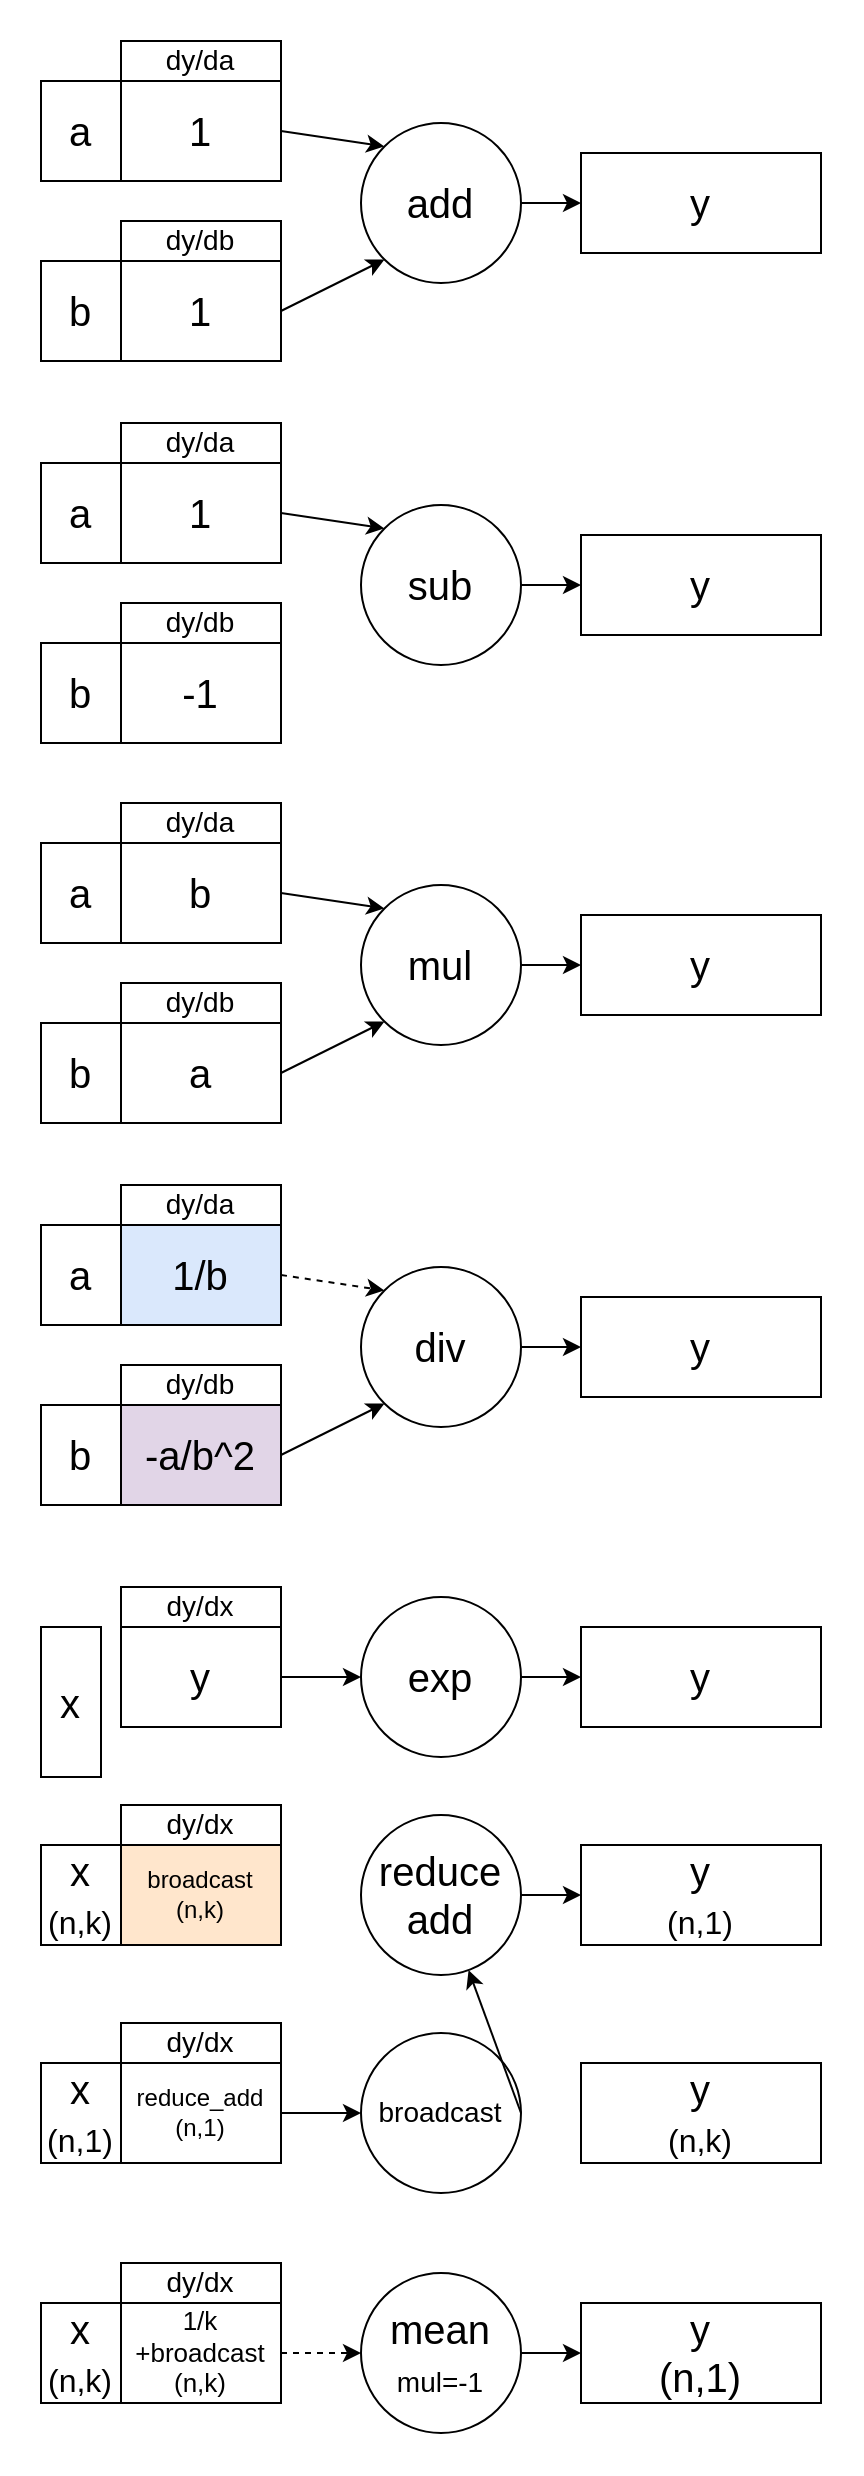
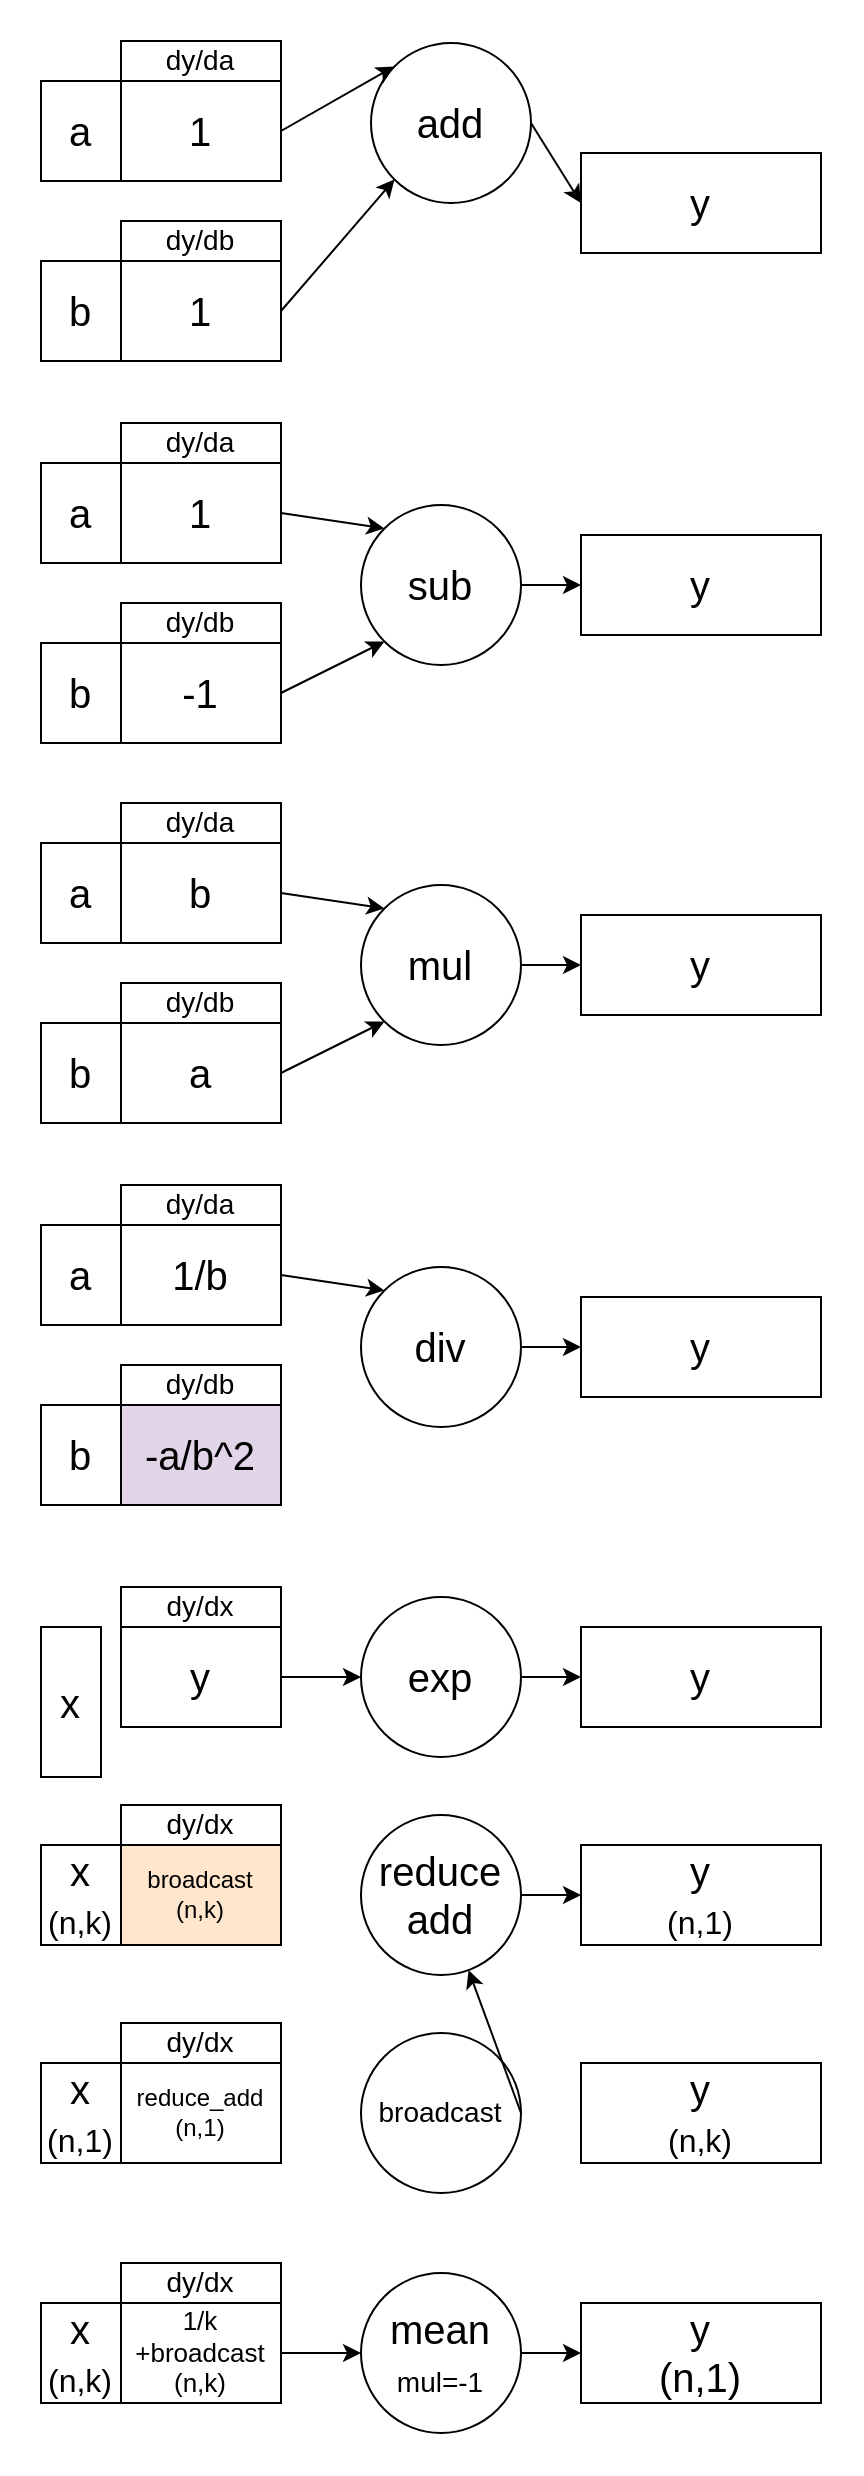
node "add": moved (441, 203) -> (451, 123)
edge "-1" -> "sub": added
node "1/b": fillcolor #dae8fc -> #ffffff
edge "1/b" -> "div": style dashed -> solid
edge "-a/b^2" -> "div": removed
edge "reduce_add(n,1)" -> "broadcast": removed
edge "1/k+broadcast(n,k)" -> "mean mul=-1": style dashed -> solid
